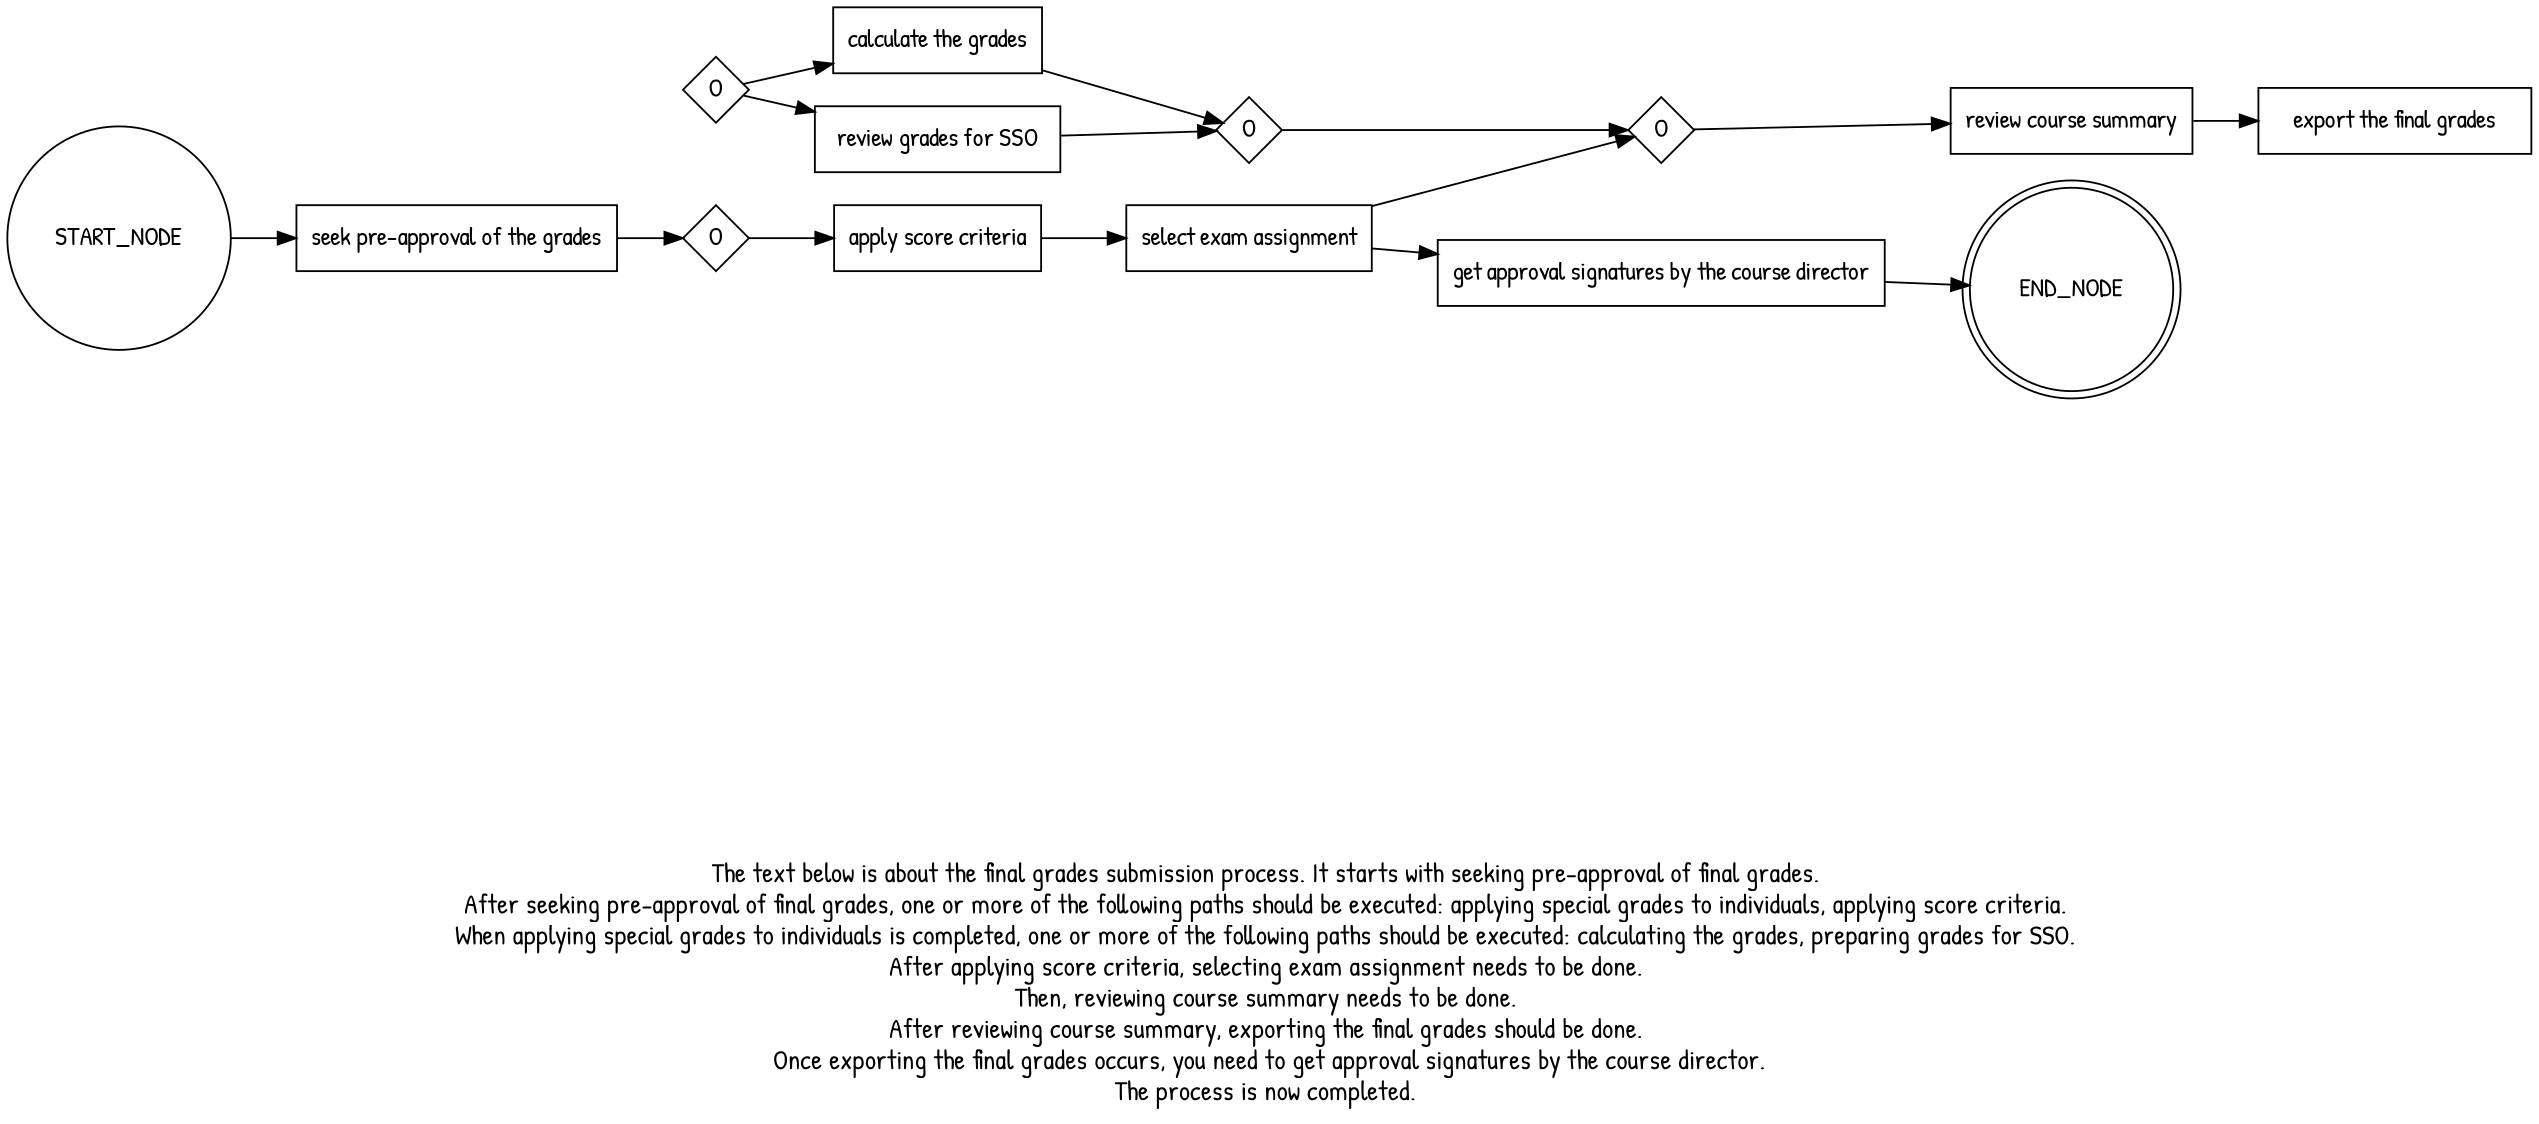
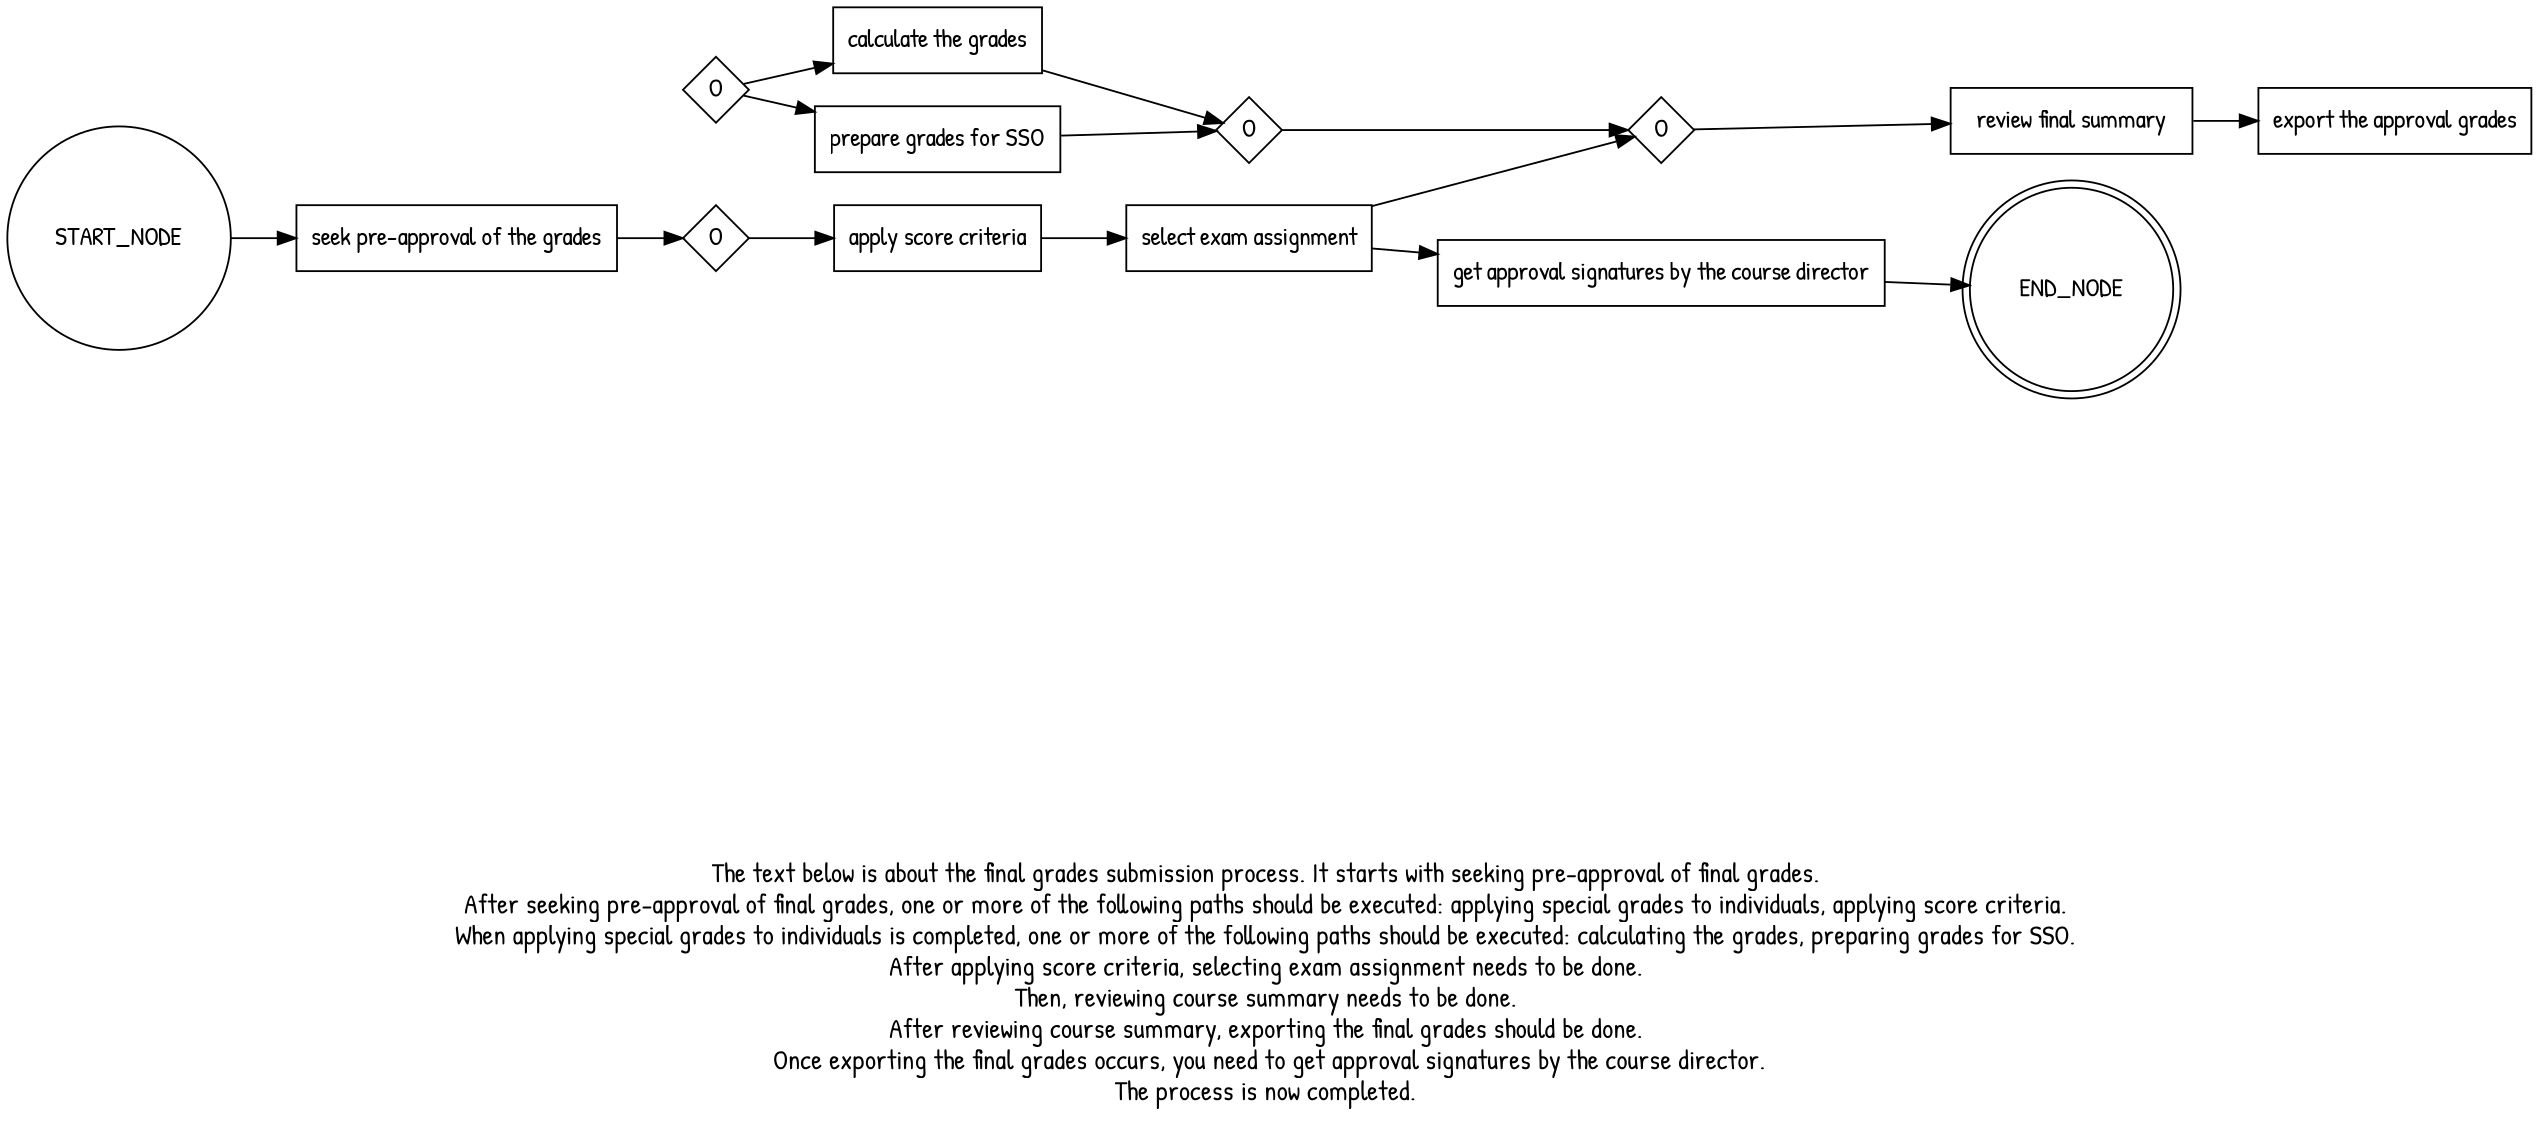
node "review course summary": label "review course summary" -> "review final summary"
node "export the final grades": label "export the final grades" -> "export the approval grades"
node "review grades for SSO": label "review grades for SSO" -> "prepare grades for SSO"
